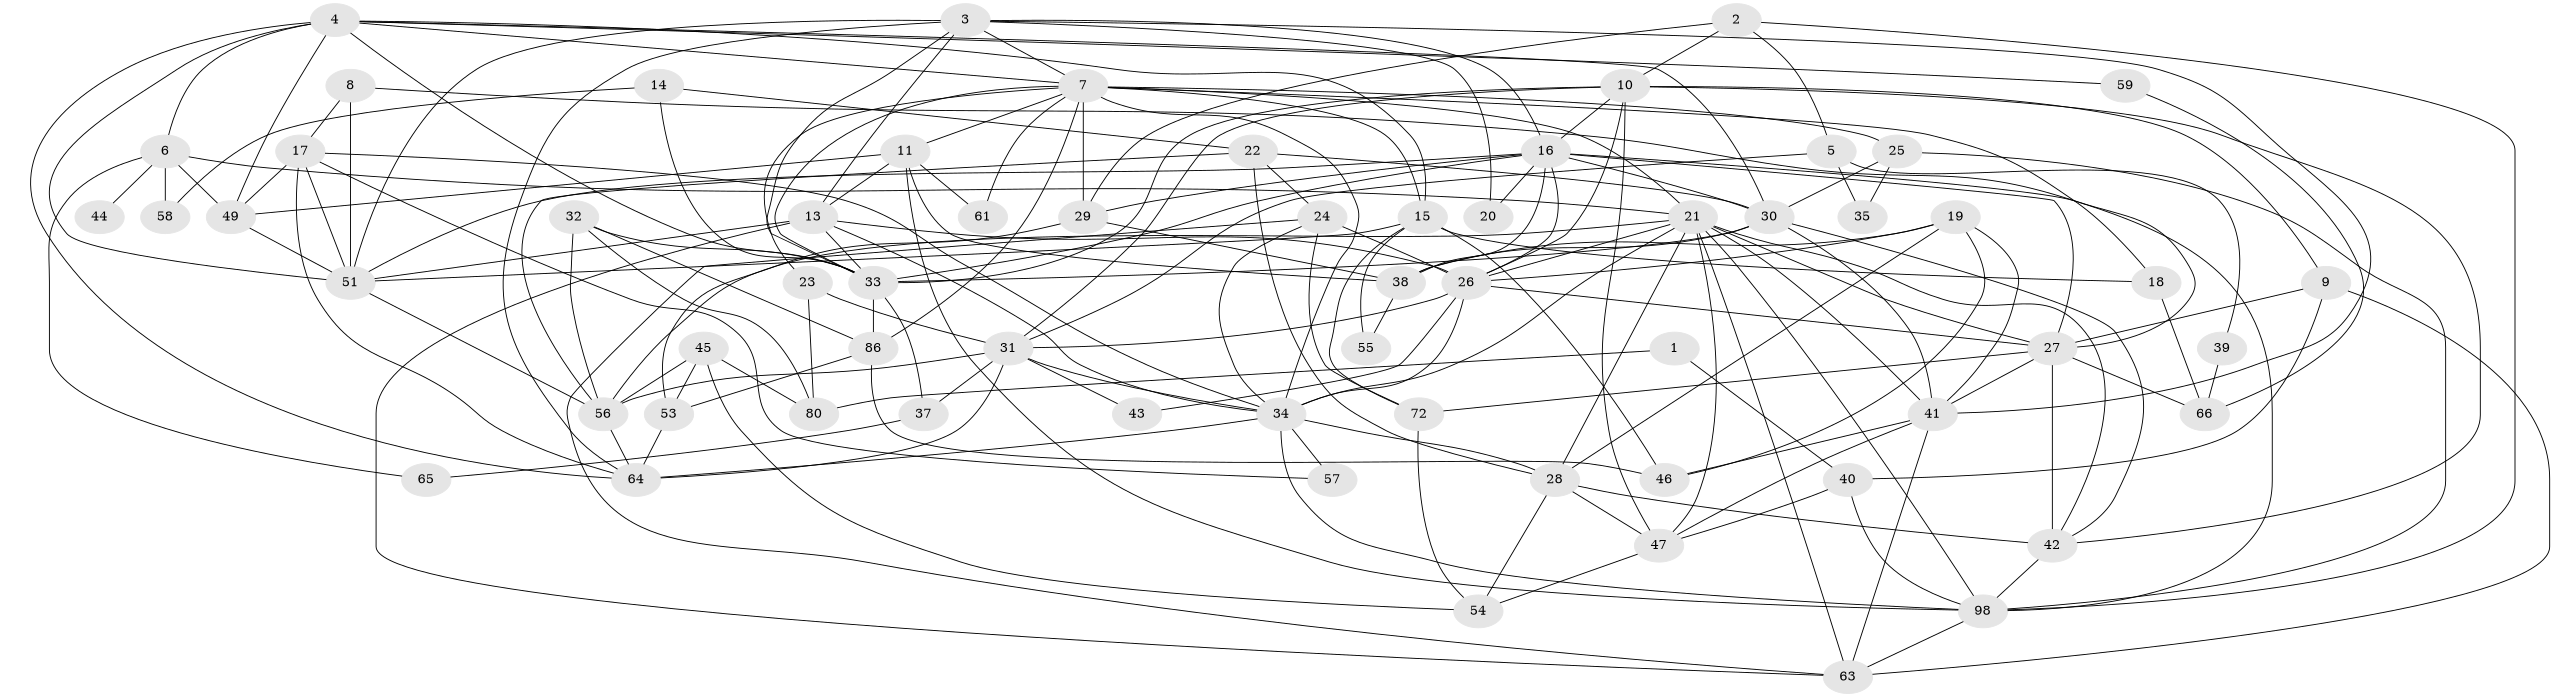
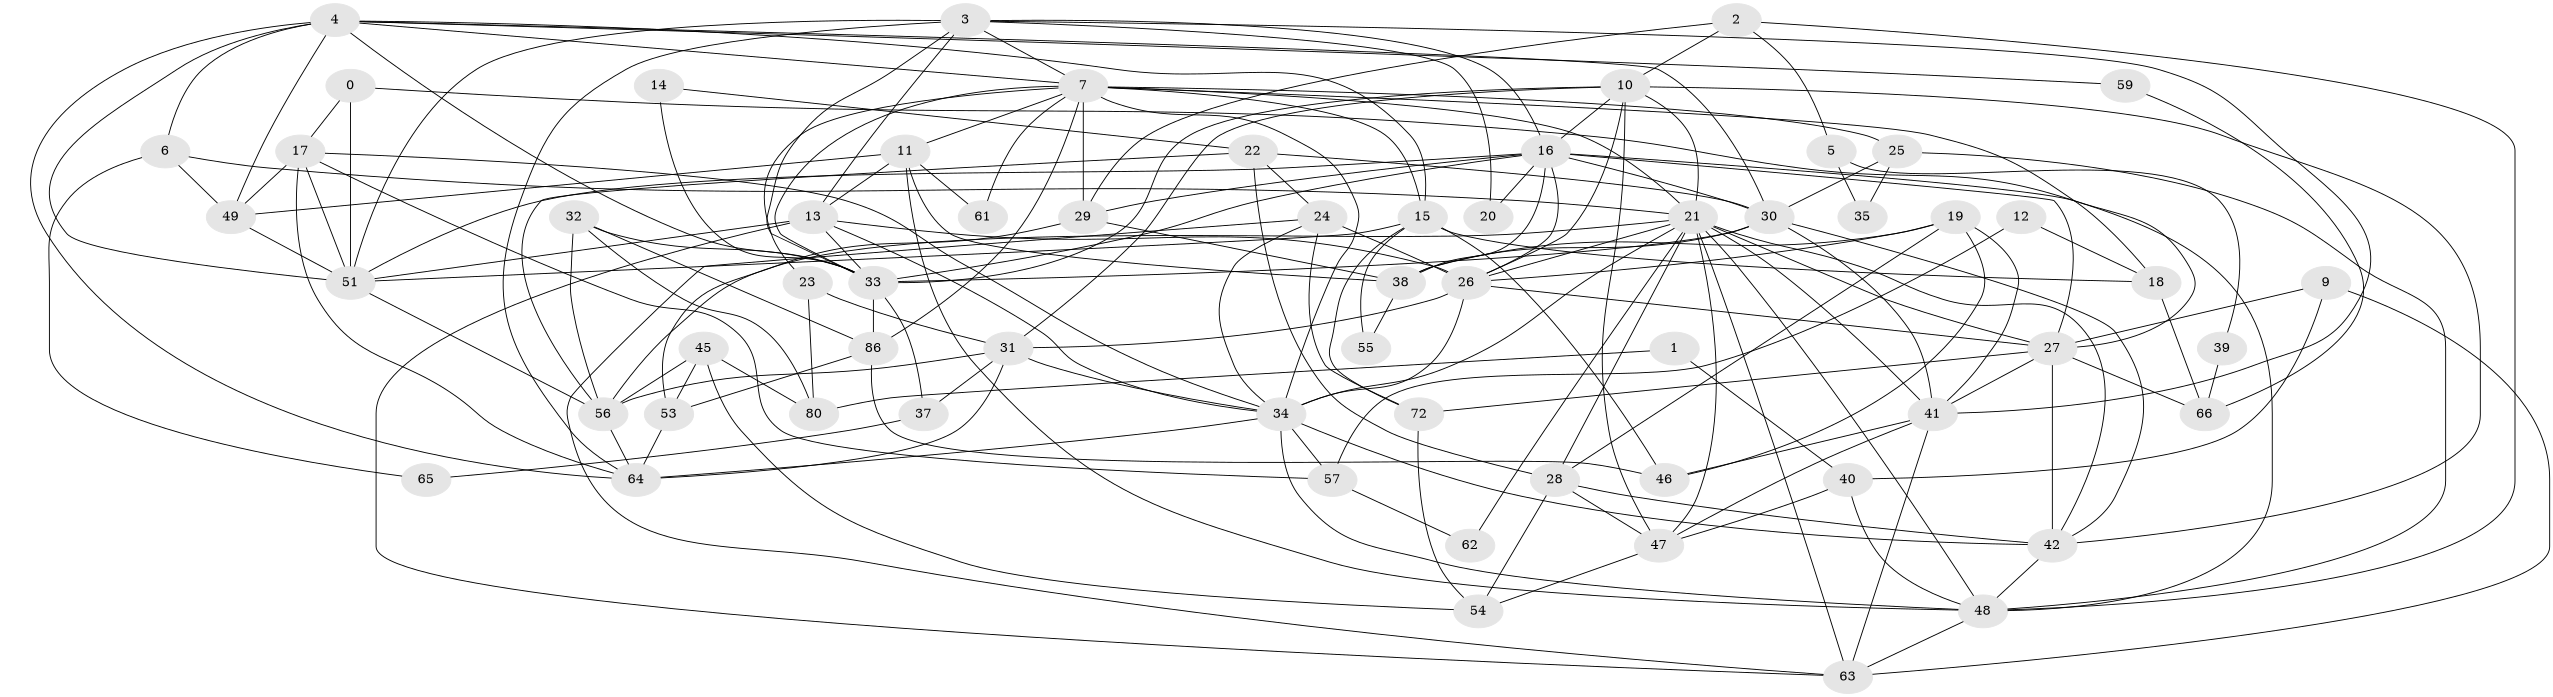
node "8": label "8" -> "0"
edge "10" -- "9": now "10" -- "21"
edge "5" -- "31": removed
node "44": removed
node "58": removed
node "12": added
node "43": removed
edge "34" -- "28": now "34" -- "42"
node "62": added
node "98": label "98" -> "48"
